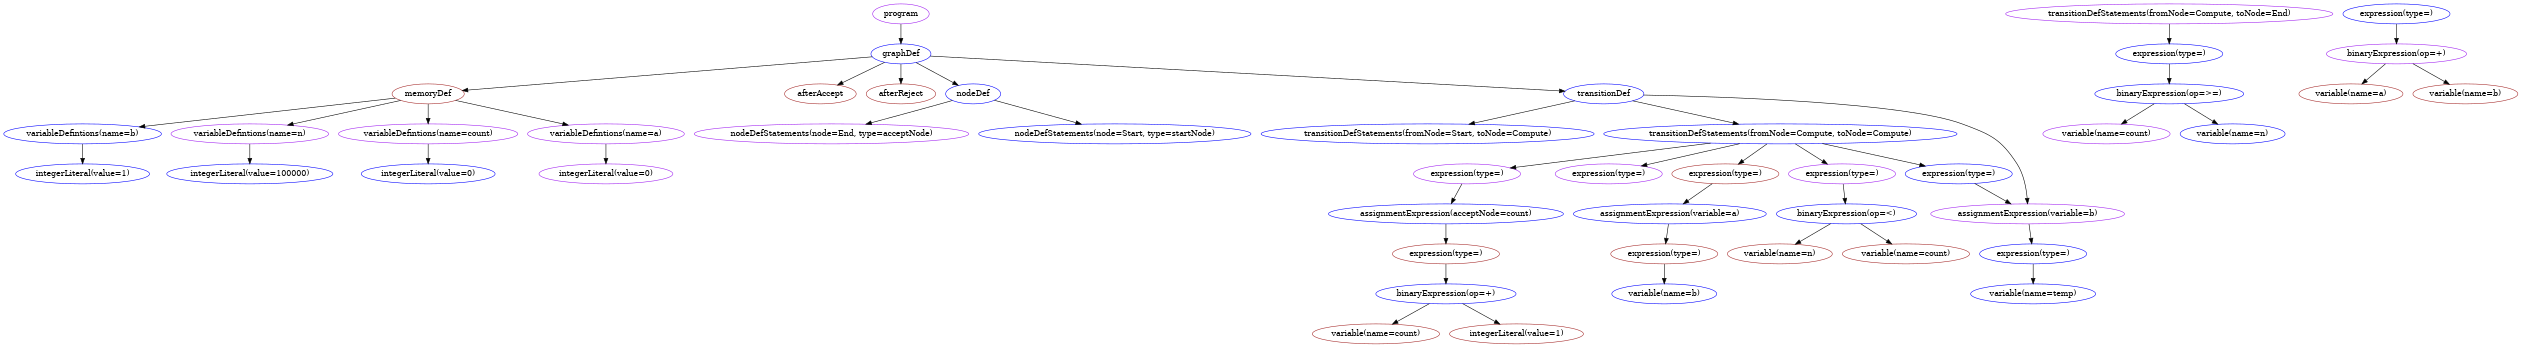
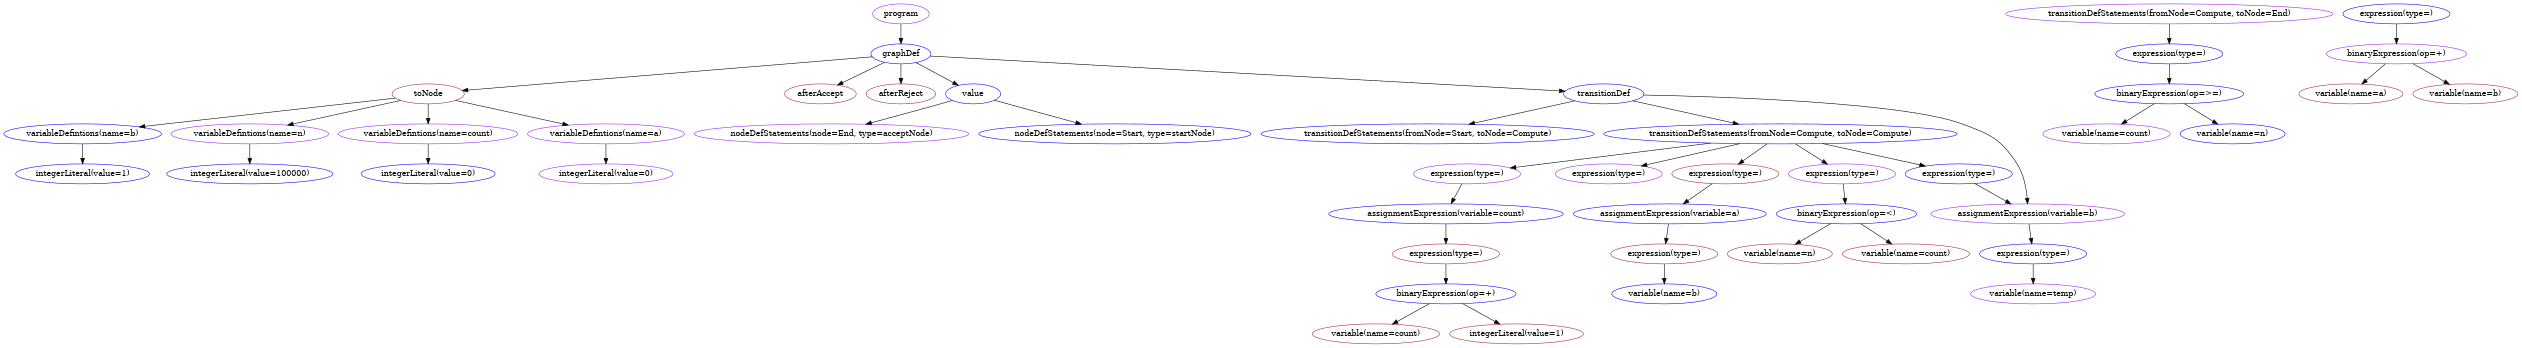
node "memoryDef": label "memoryDef" -> "toNode"
node "nodeDef": label "nodeDef" -> "value"
node "assignmentExpression(acceptNode=count)": label "assignmentExpression(acceptNode=count)" -> "assignmentExpression(variable=count)"
node "variable(name=temp)": color blue -> purple
